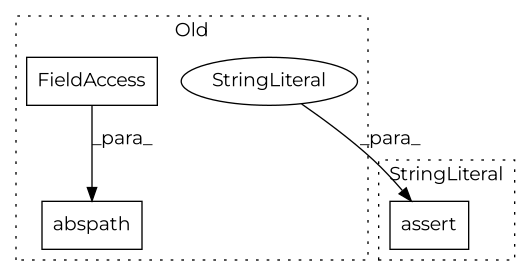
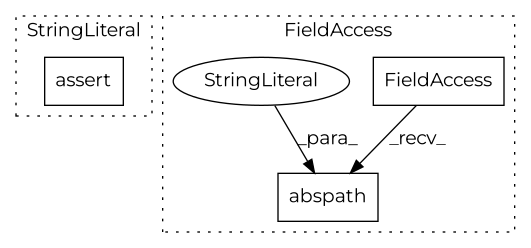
cluster "Old": label "Old" -> "FieldAccess"
edge "FieldAccess" -> "abspath": label "_para_" -> "_recv_"
edge "StringLiteral" -> "assert": now "StringLiteral" -> "abspath"
